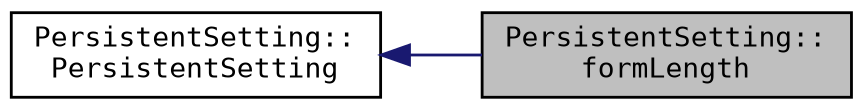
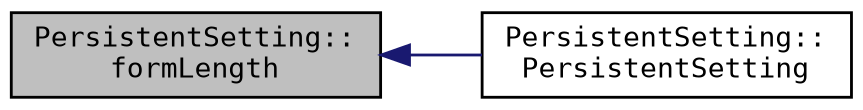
edge "PersistentSetting:: formLength" -> "PersistentSetting:: PersistentSetting": reversed
